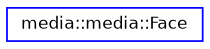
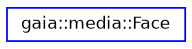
node "media::media::Face": label "media::media::Face" -> "gaia::media::Face"
